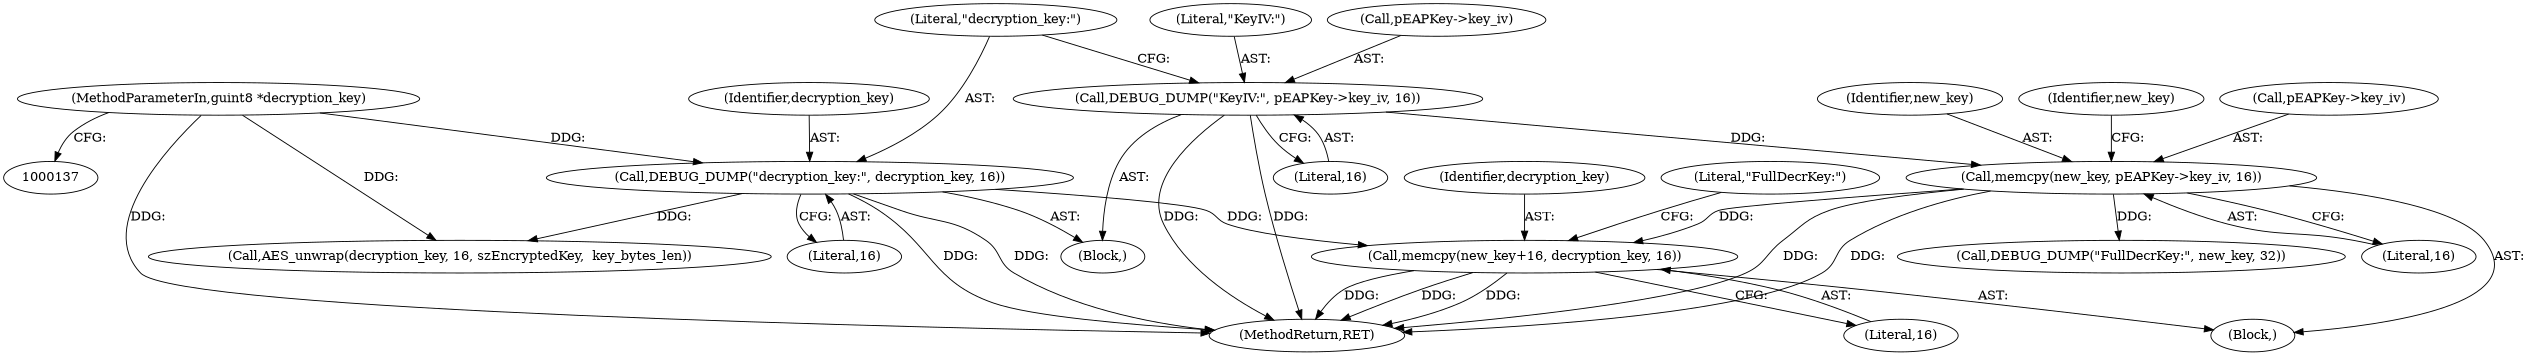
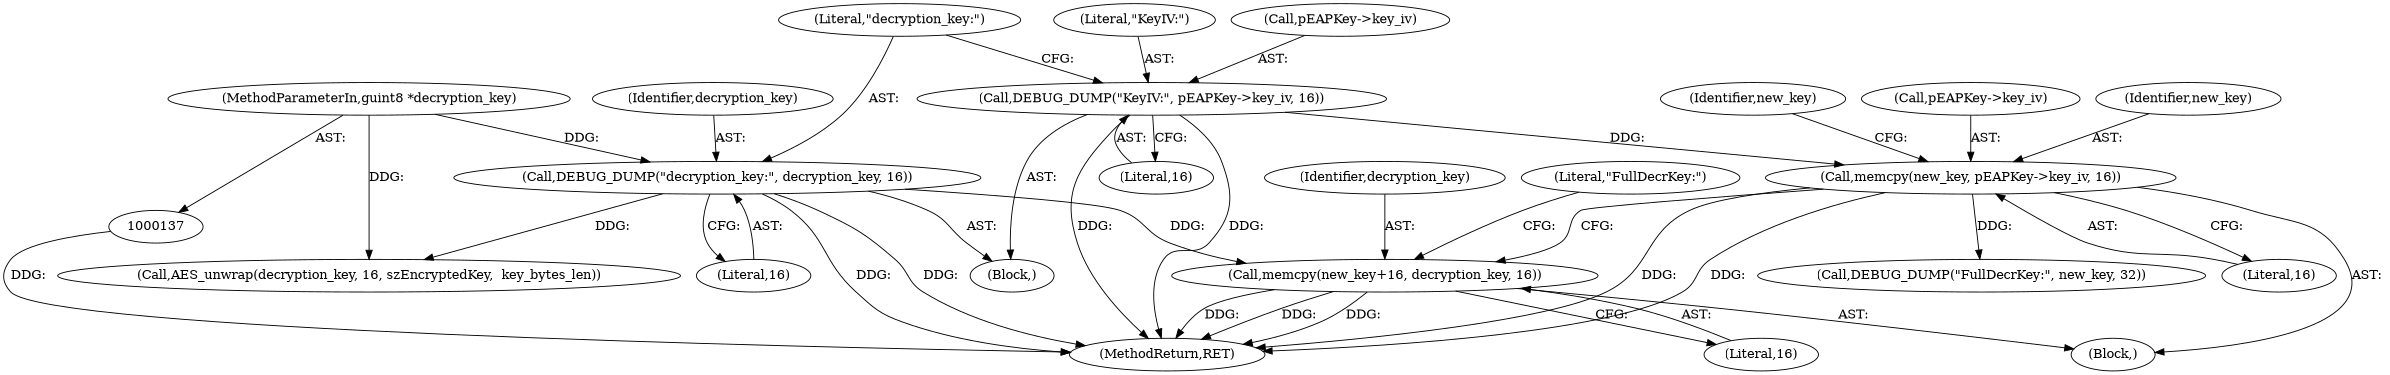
edge "(MethodParameterIn,guint8 *decryption_key)" -> "1000137": label "CFG: " -> "AST: "
edge "(Call,memcpy(new_key, pEAPKey->key_iv, 16))" -> "(Call,memcpy(new_key+16, decryption_key, 16))": label "DDG: " -> "CFG: "
edge "(MethodParameterIn,guint8 *decryption_key)" -> "(MethodReturn,RET)": now "1000137" -> "(MethodReturn,RET)"
